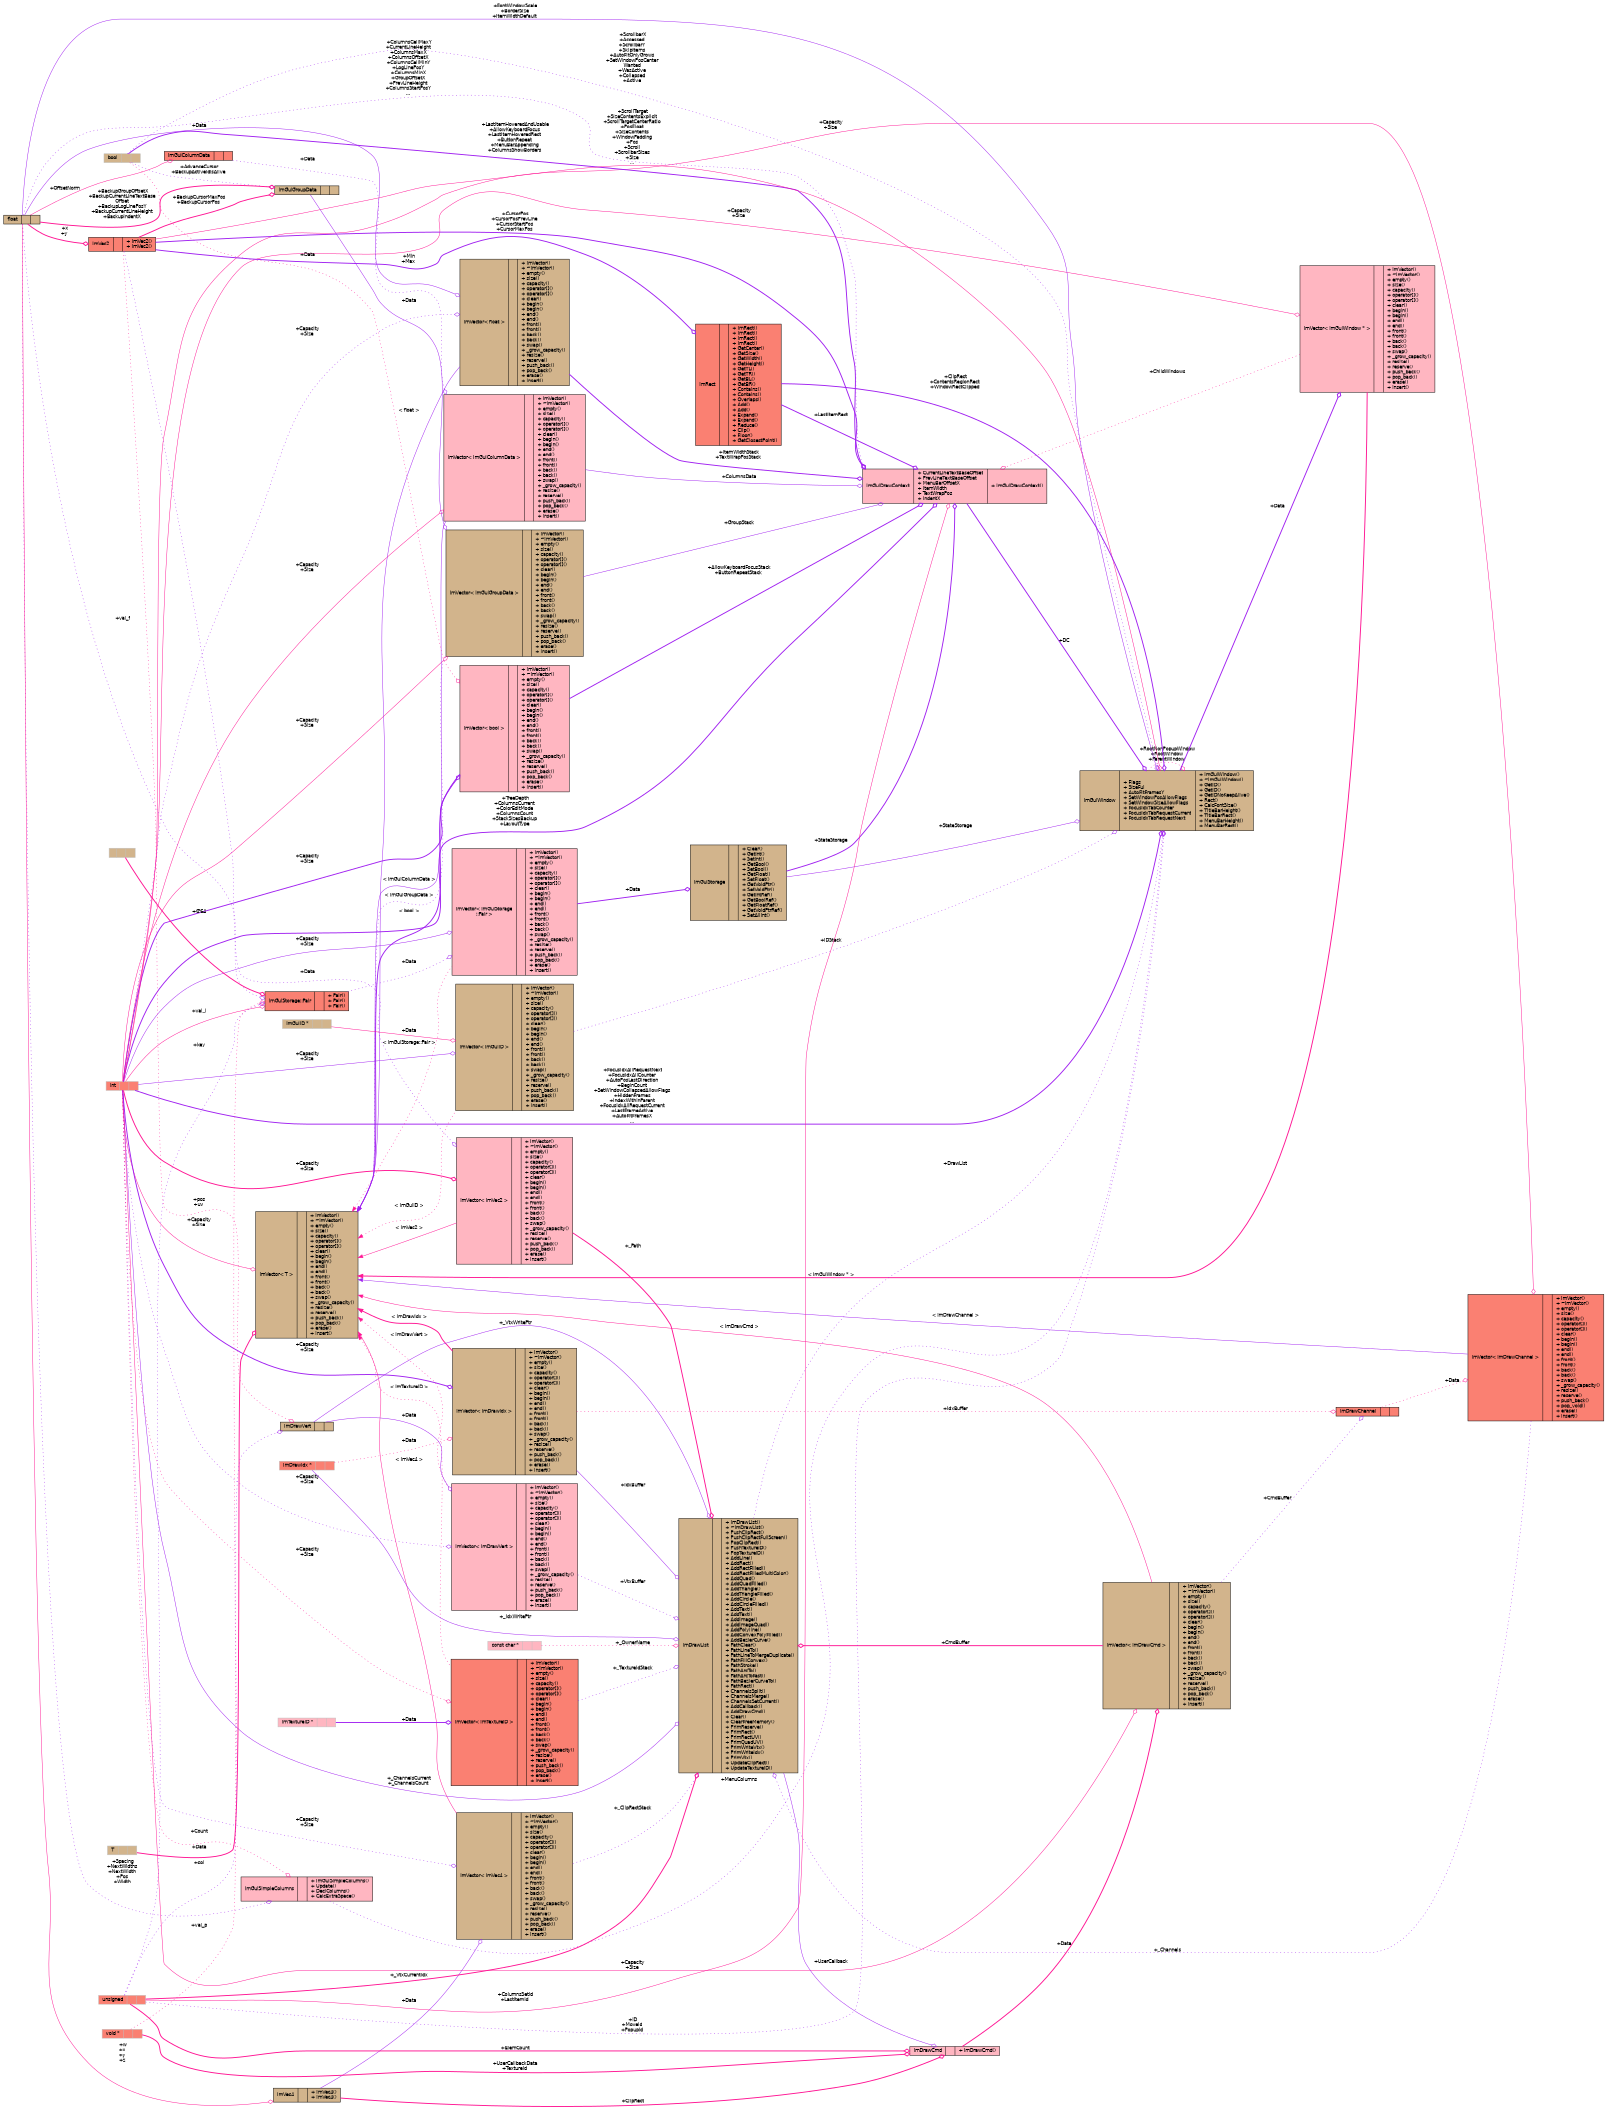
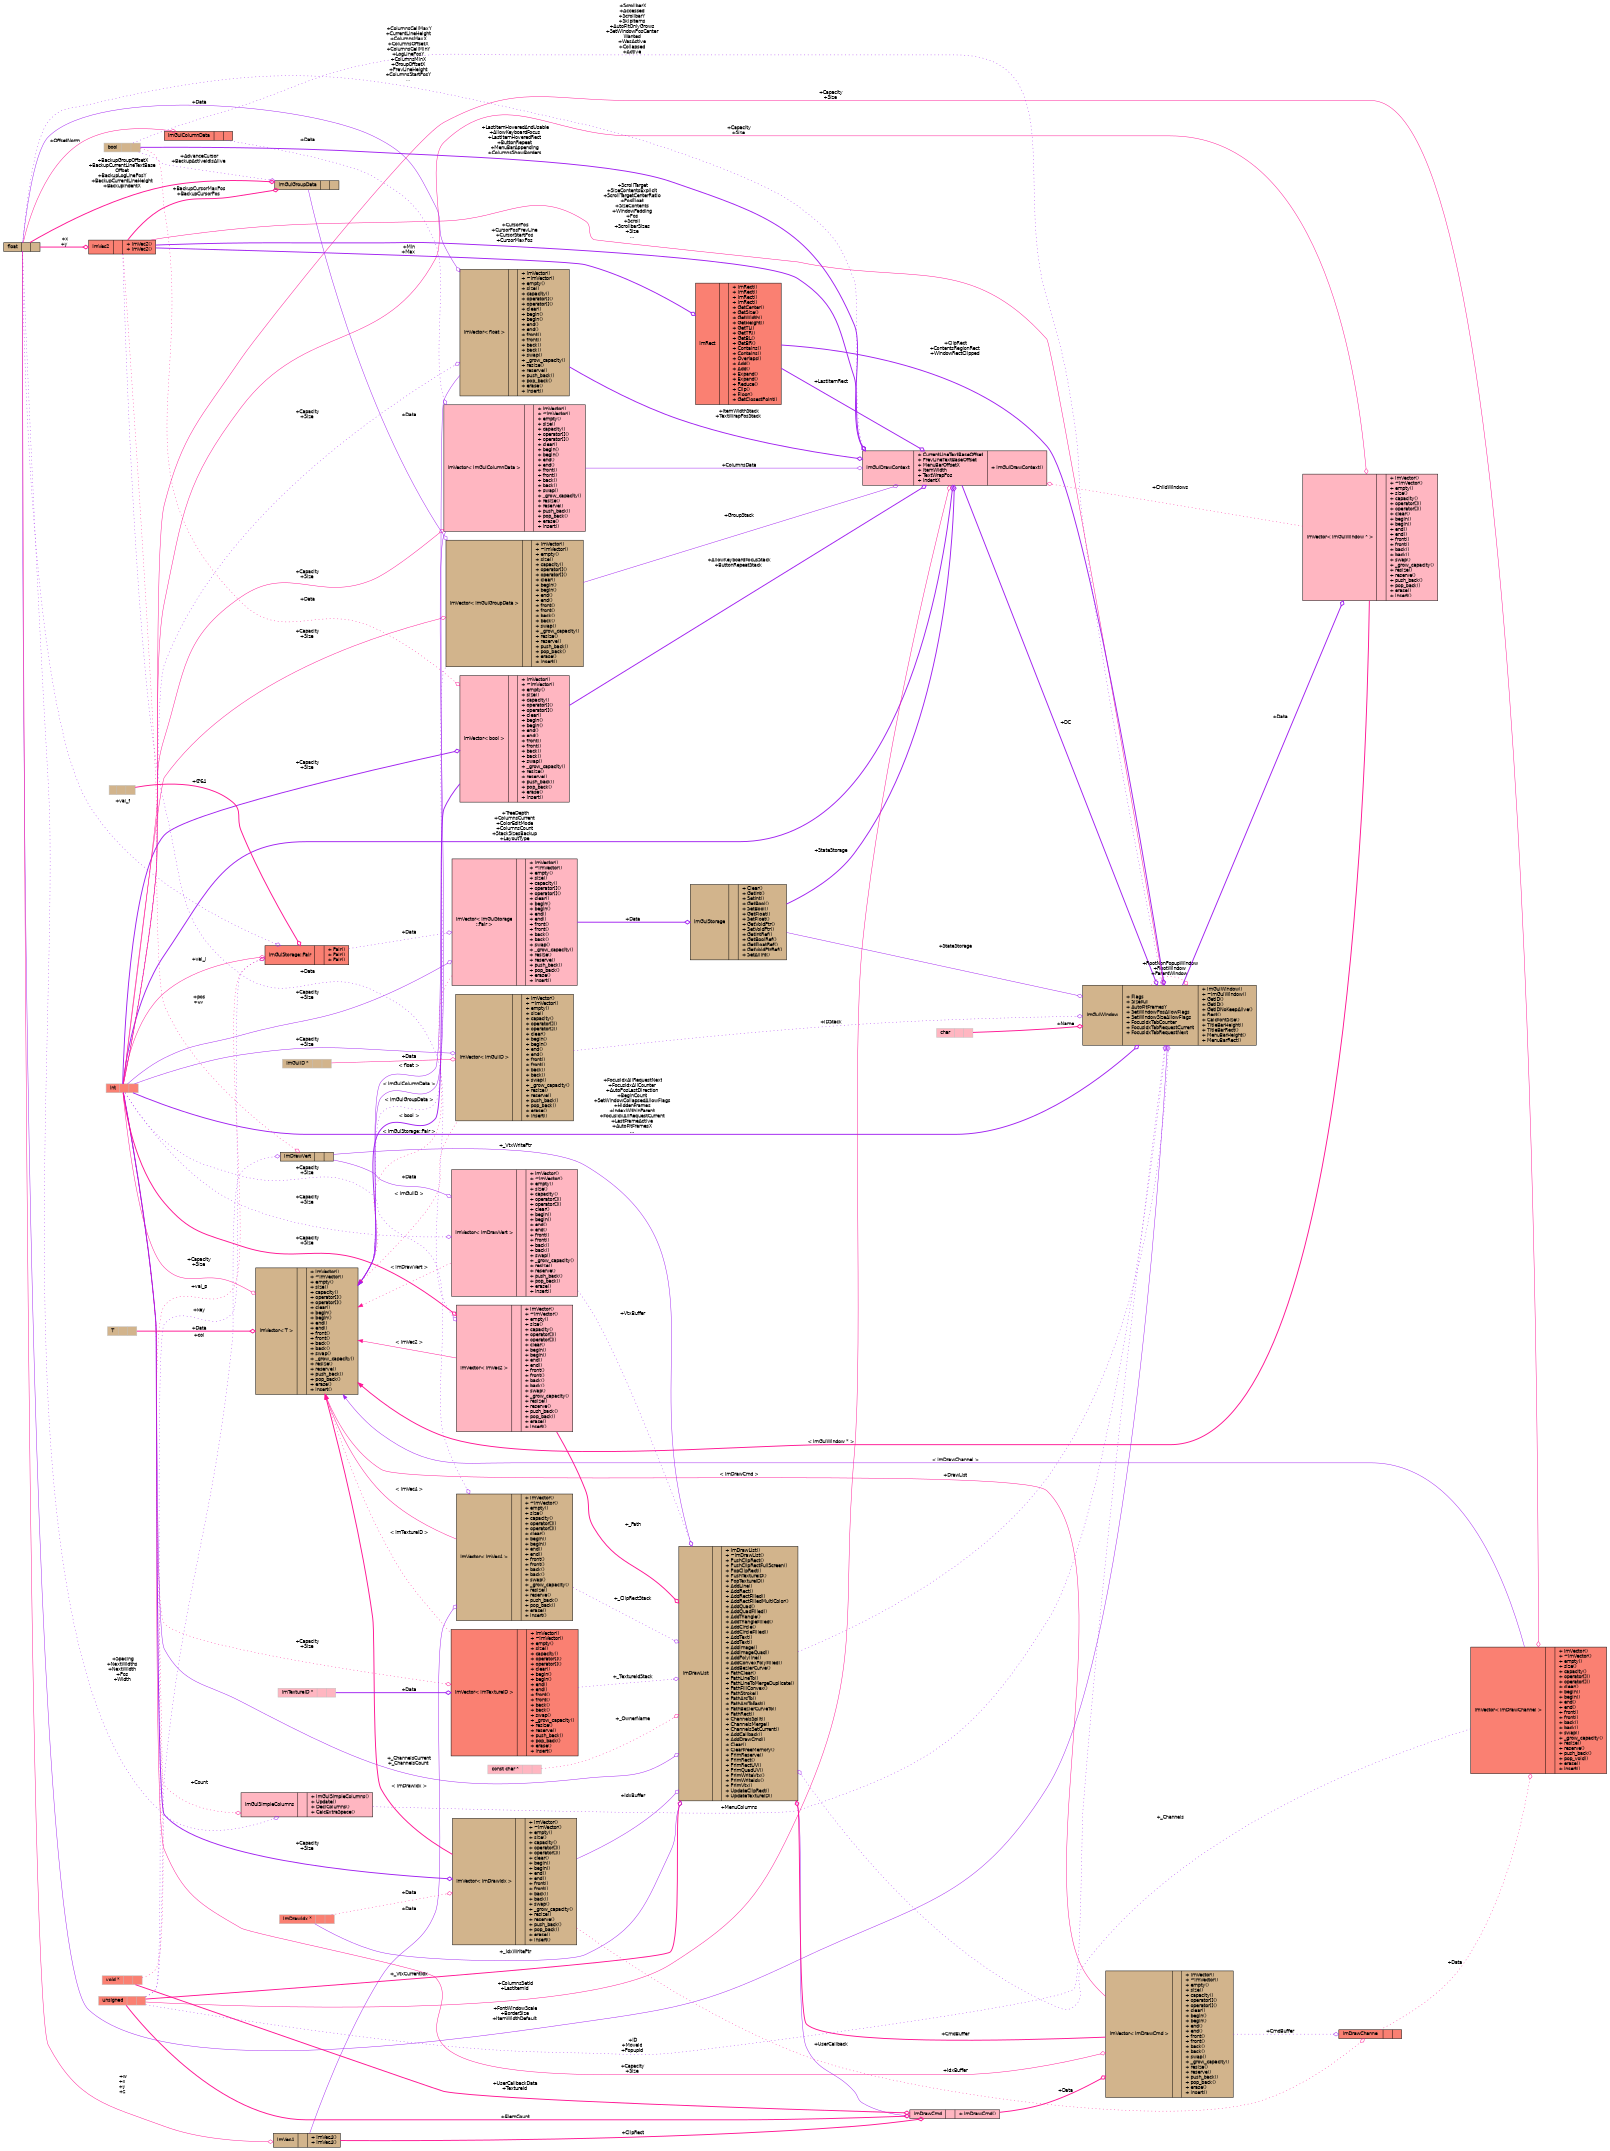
node "char": added
